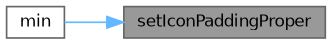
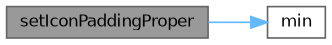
edge "min" -> "setIconPaddingProper": reversed
